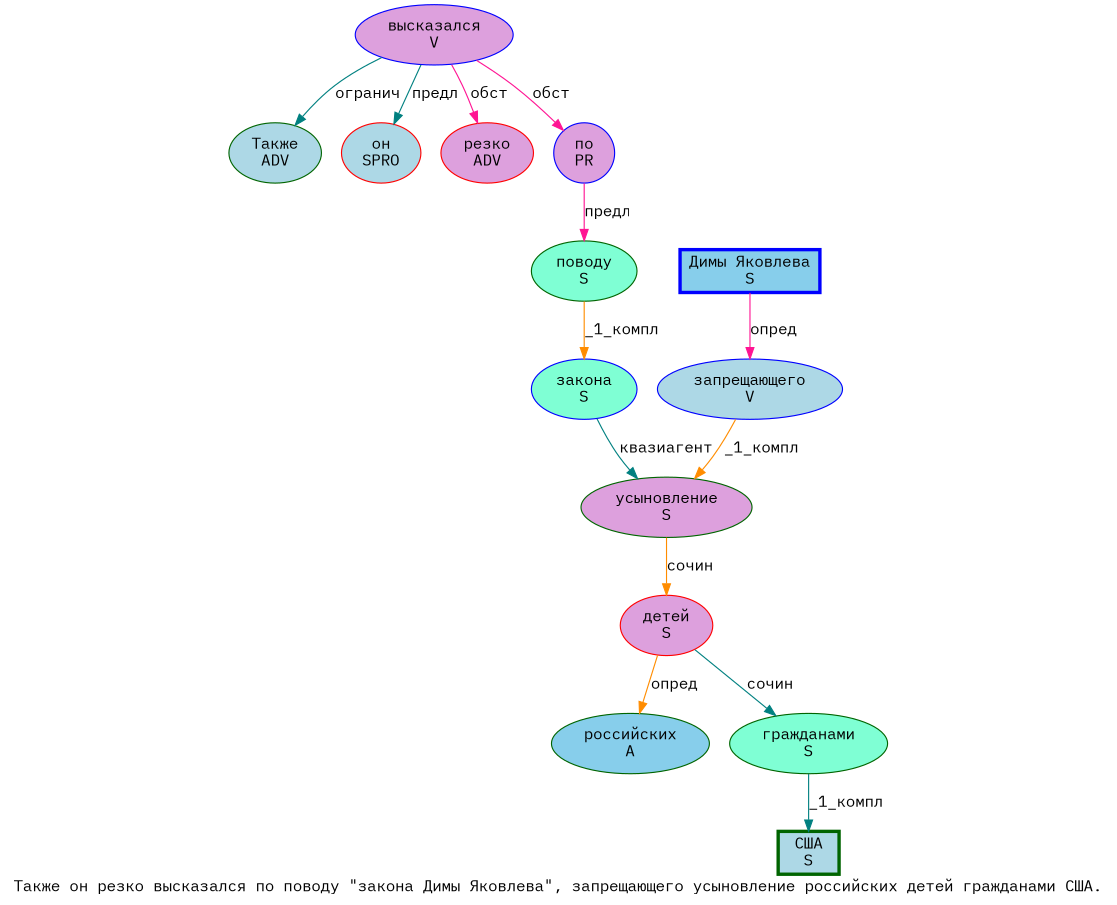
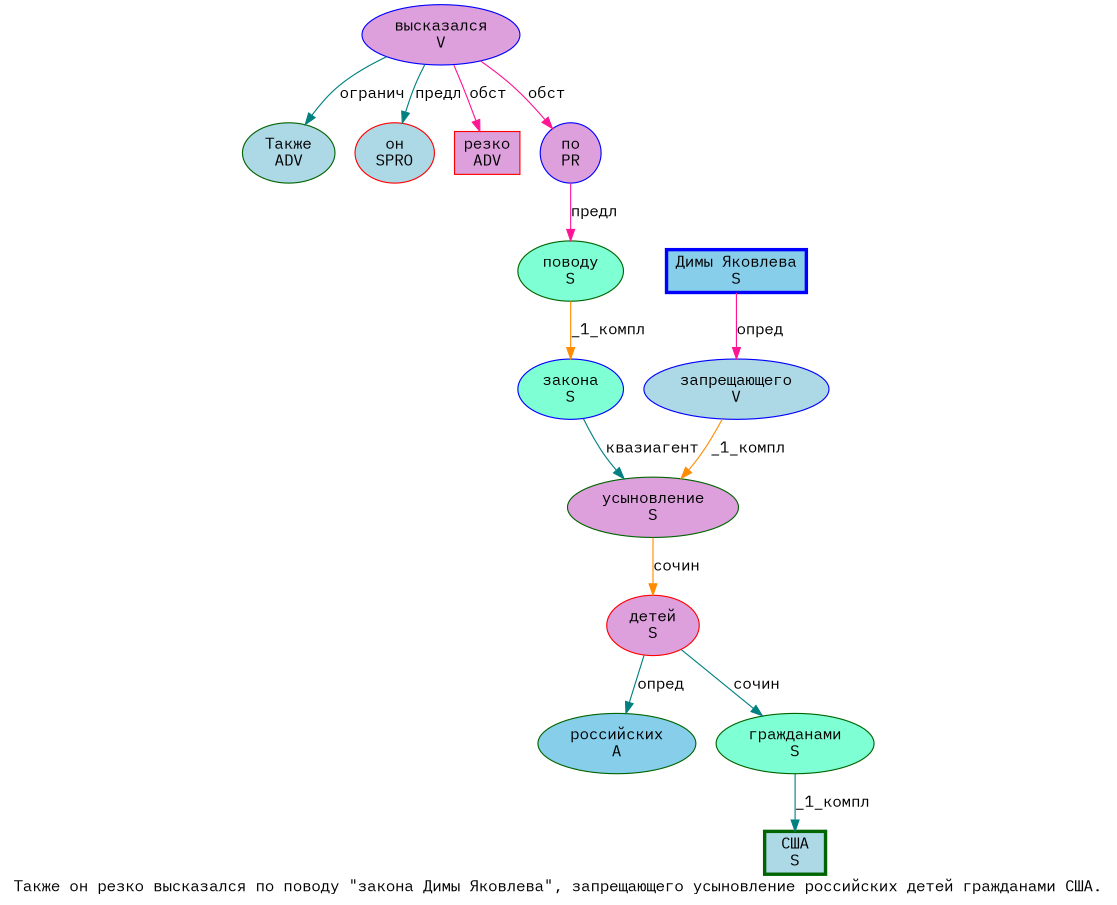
node "резко ADV": shape ellipse -> box
edge "детей S" -> "российских A": color darkorange -> teal
